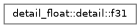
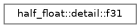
node "detail_float::detail::f31": label "detail_float::detail::f31" -> "half_float::detail::f31"
